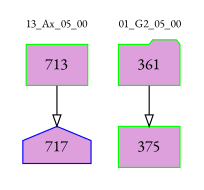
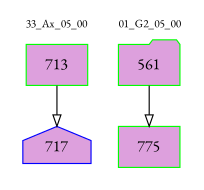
cluster "13_Ax_05_00": label "13_Ax_05_00" -> "33_Ax_05_00"
node "361": label "361" -> "561"
node "375": label "375" -> "775"
